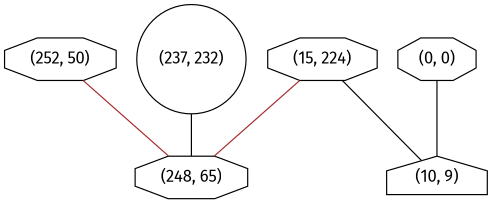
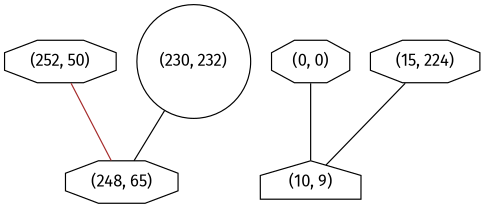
node "(237, 232)": label "(237, 232)" -> "(230, 232)"
edge "(15, 224)" -- "(248, 65)": removed
